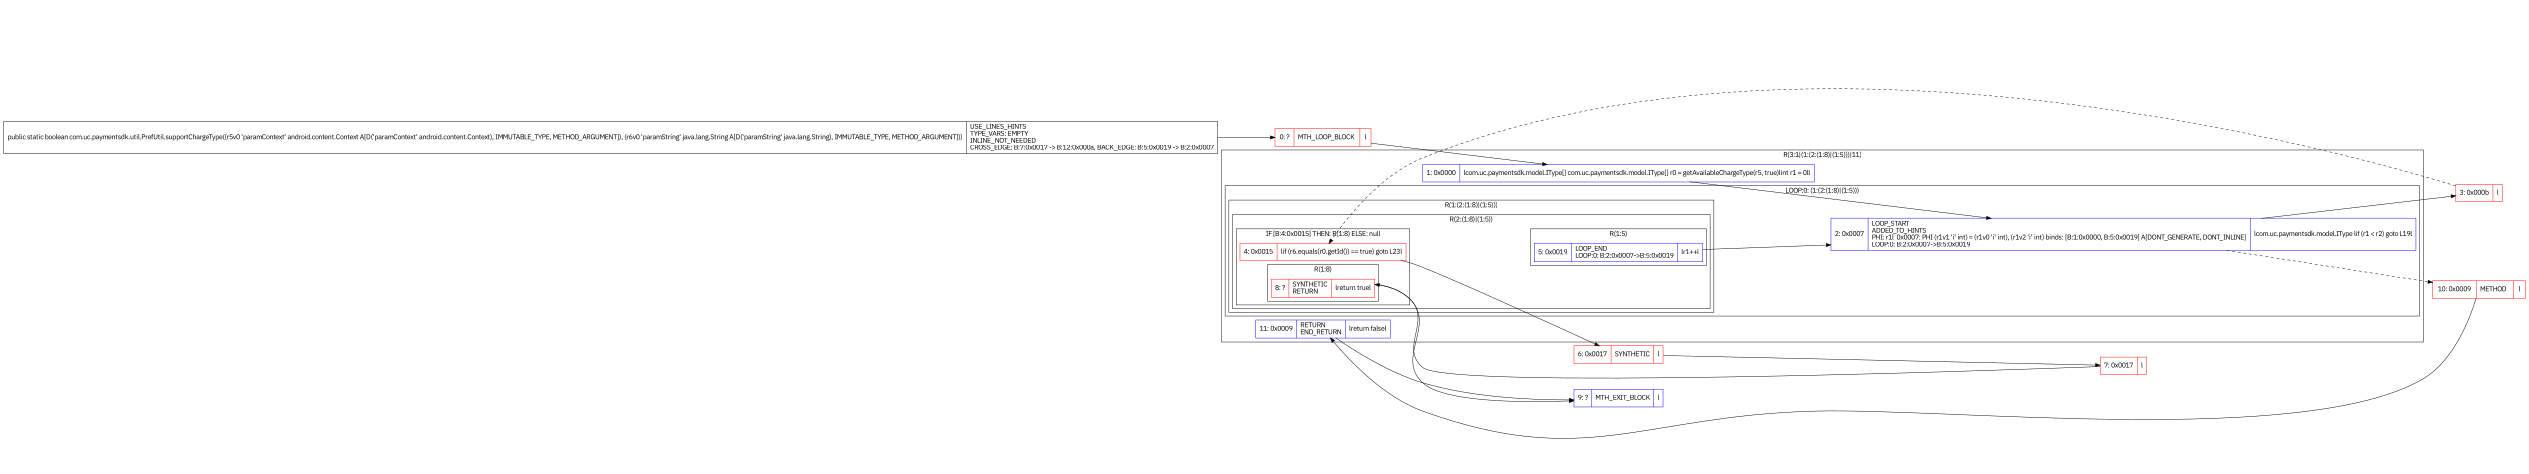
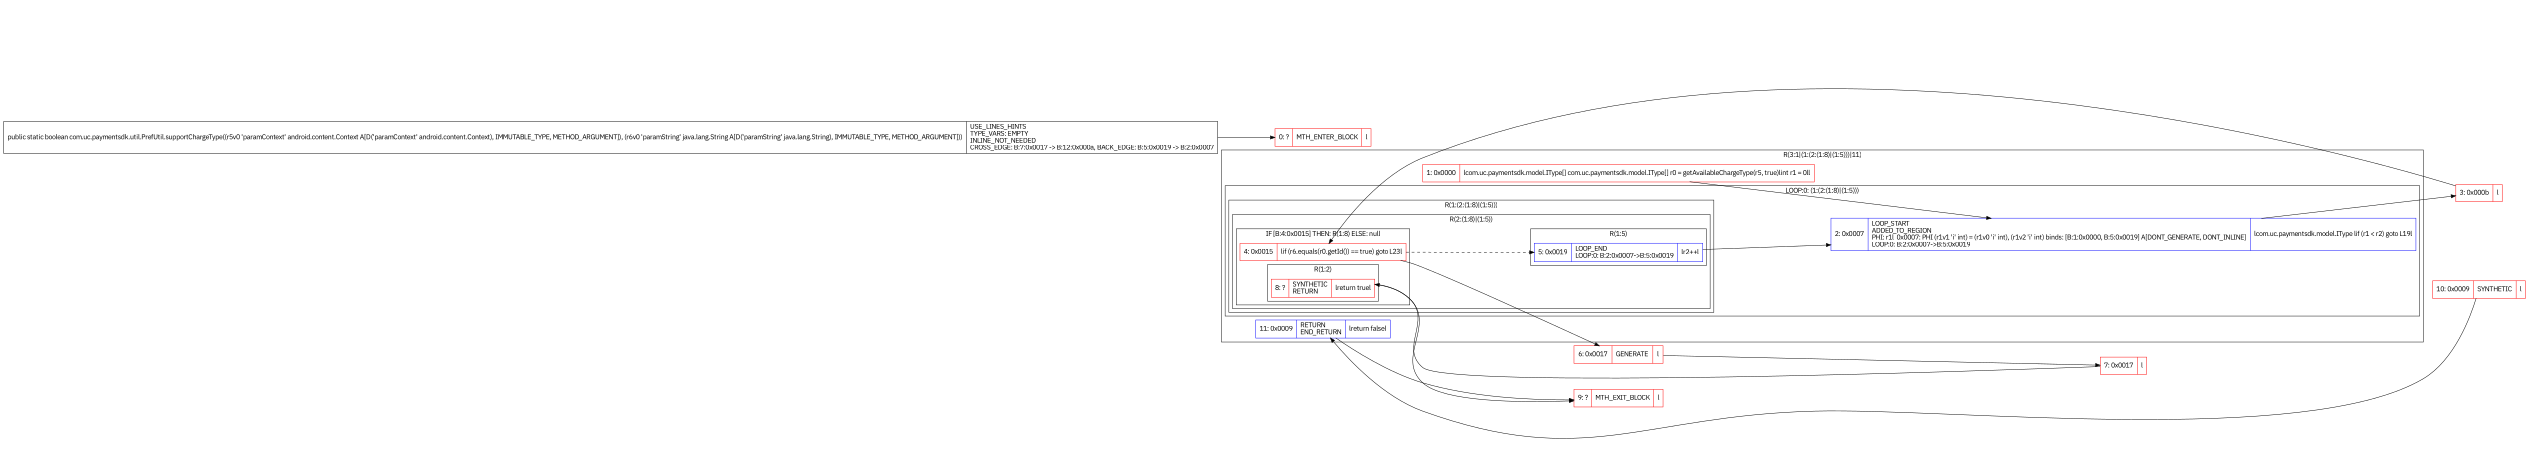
edge "3: 0x000b" -> "4: 0x0015": style dashed -> solid
node "0: ?": text "MTH_LOOP_BLOCK" -> "MTH_ENTER_BLOCK"
edge "0: ?" -> "1: 0x0000": removed
node "1: 0x0000": color blue -> red
node "2: 0x0007": text "ADDED_TO_HINTS" -> "ADDED_TO_REGION"
edge "4: 0x0015" -> "5: 0x0019": added
node "5: 0x0019": text "lr1++l" -> "lr2++l"
edge "2: 0x0007" -> "10: 0x0009": removed
cluster "R(1:8)": label "R(1:8)" -> "R(1:2)"
node "10: 0x0009": text "METHOD" -> "SYNTHETIC"
node "6: 0x0017": text "SYNTHETIC" -> "GENERATE"
node "9: ?": color blue -> red
